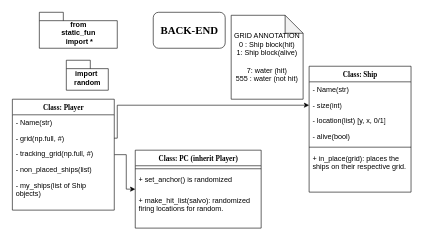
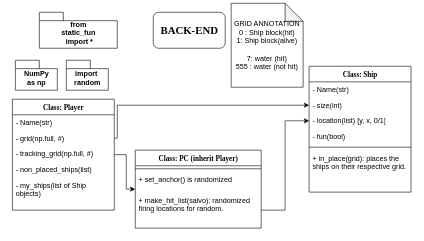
node "GRID ANNOTATION 0 : Ship block(hit) 1: Ship block(alive) 7: water (hit) 555 : water (not hit)": moved (267, 57) -> (267, 45)
node "NumPy as np": added
edge "+ make_hit_list(salvo): randomized firing locations for random." -> "- location(list) [y, x, 0/1]": added
node "- alive(bool)": label "- alive(bool)" -> "- fun(bool)"
